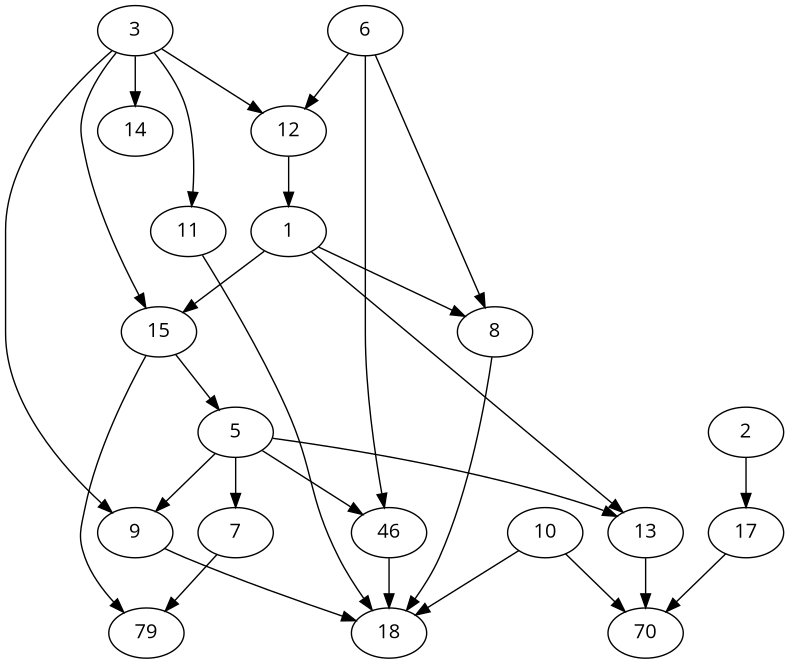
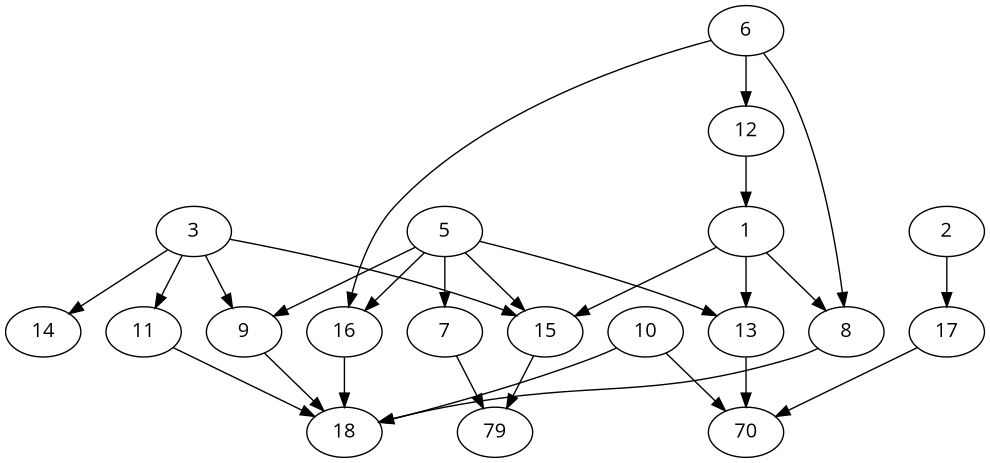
edge "3" -> "12": removed
edge "15" -> "5": reversed
node "46": label "46" -> "16"
